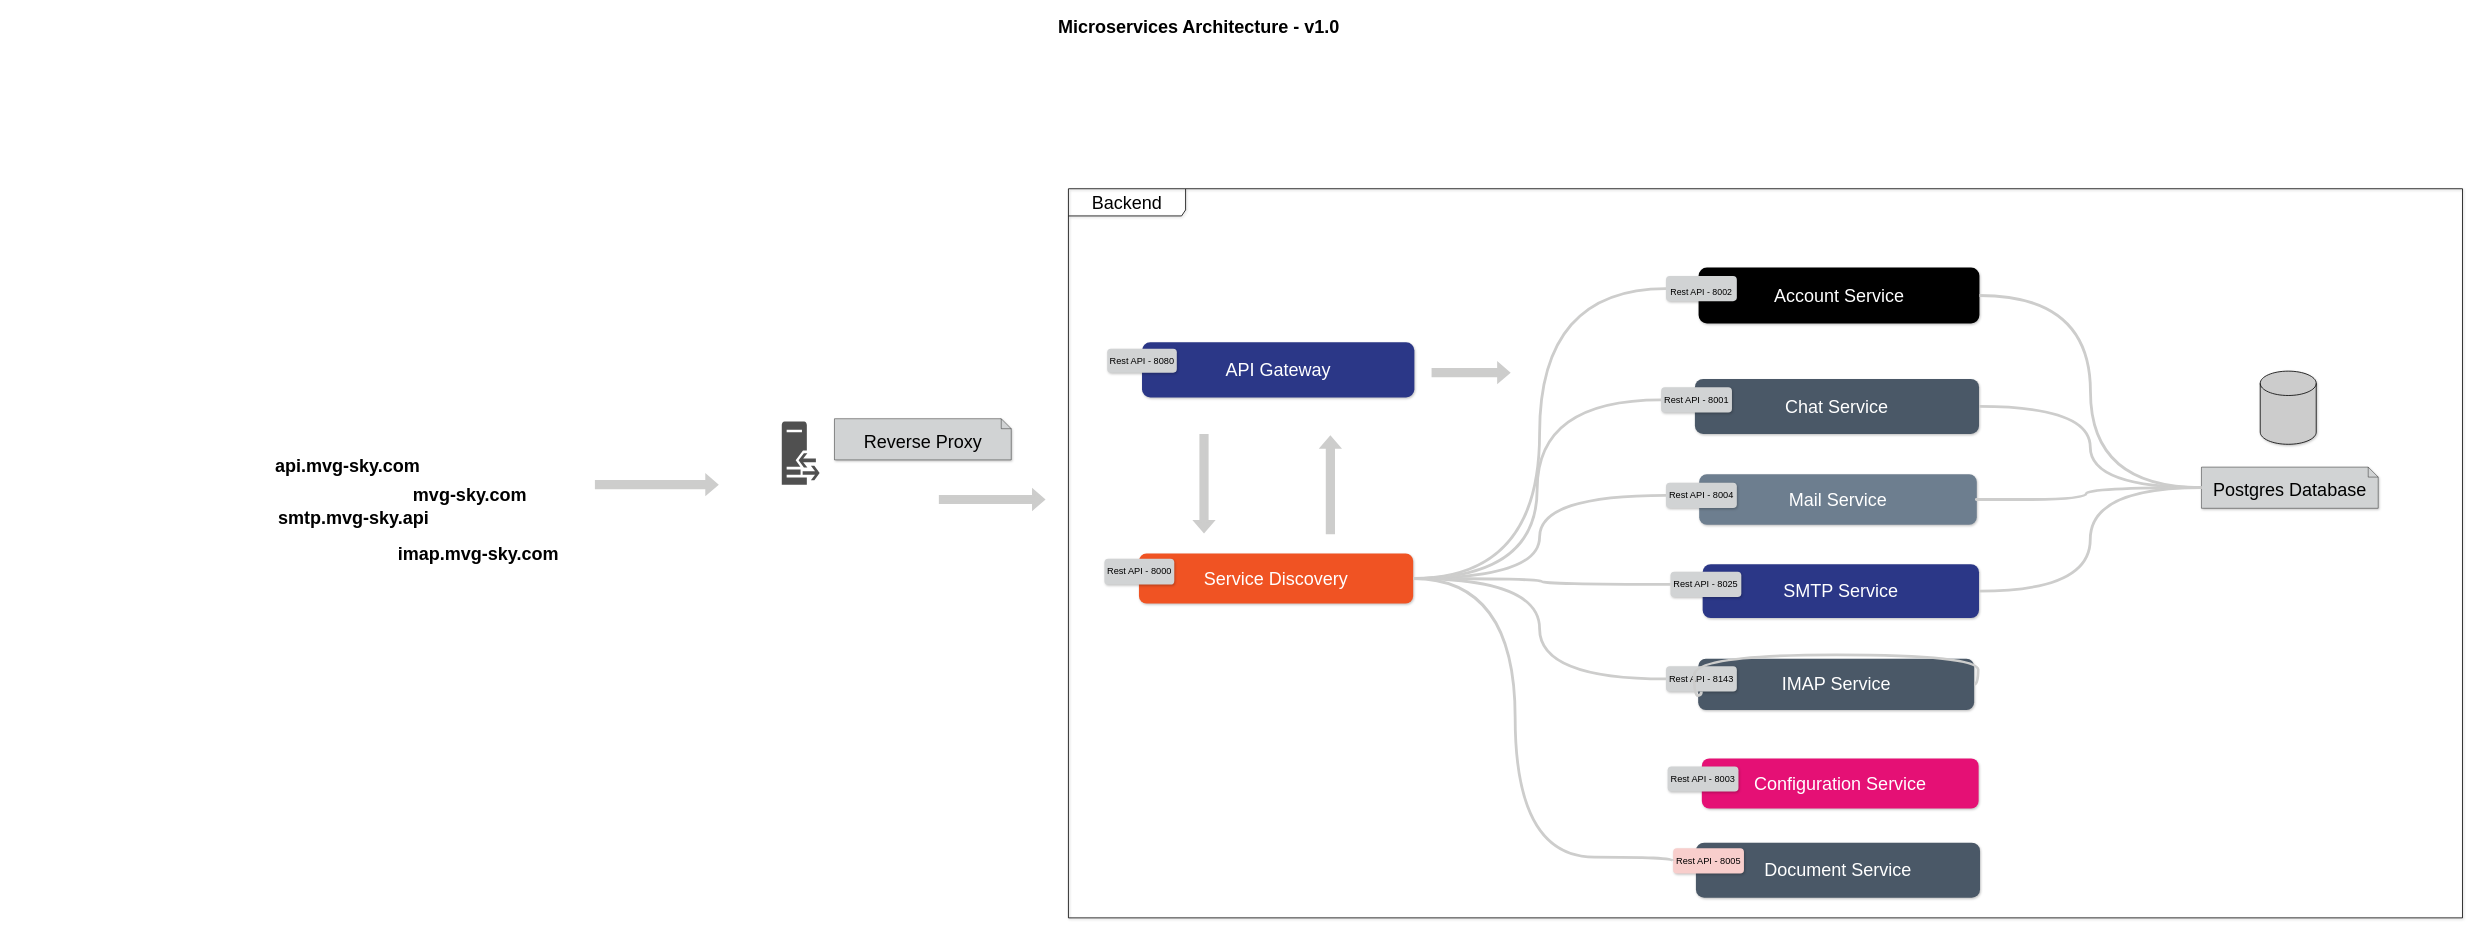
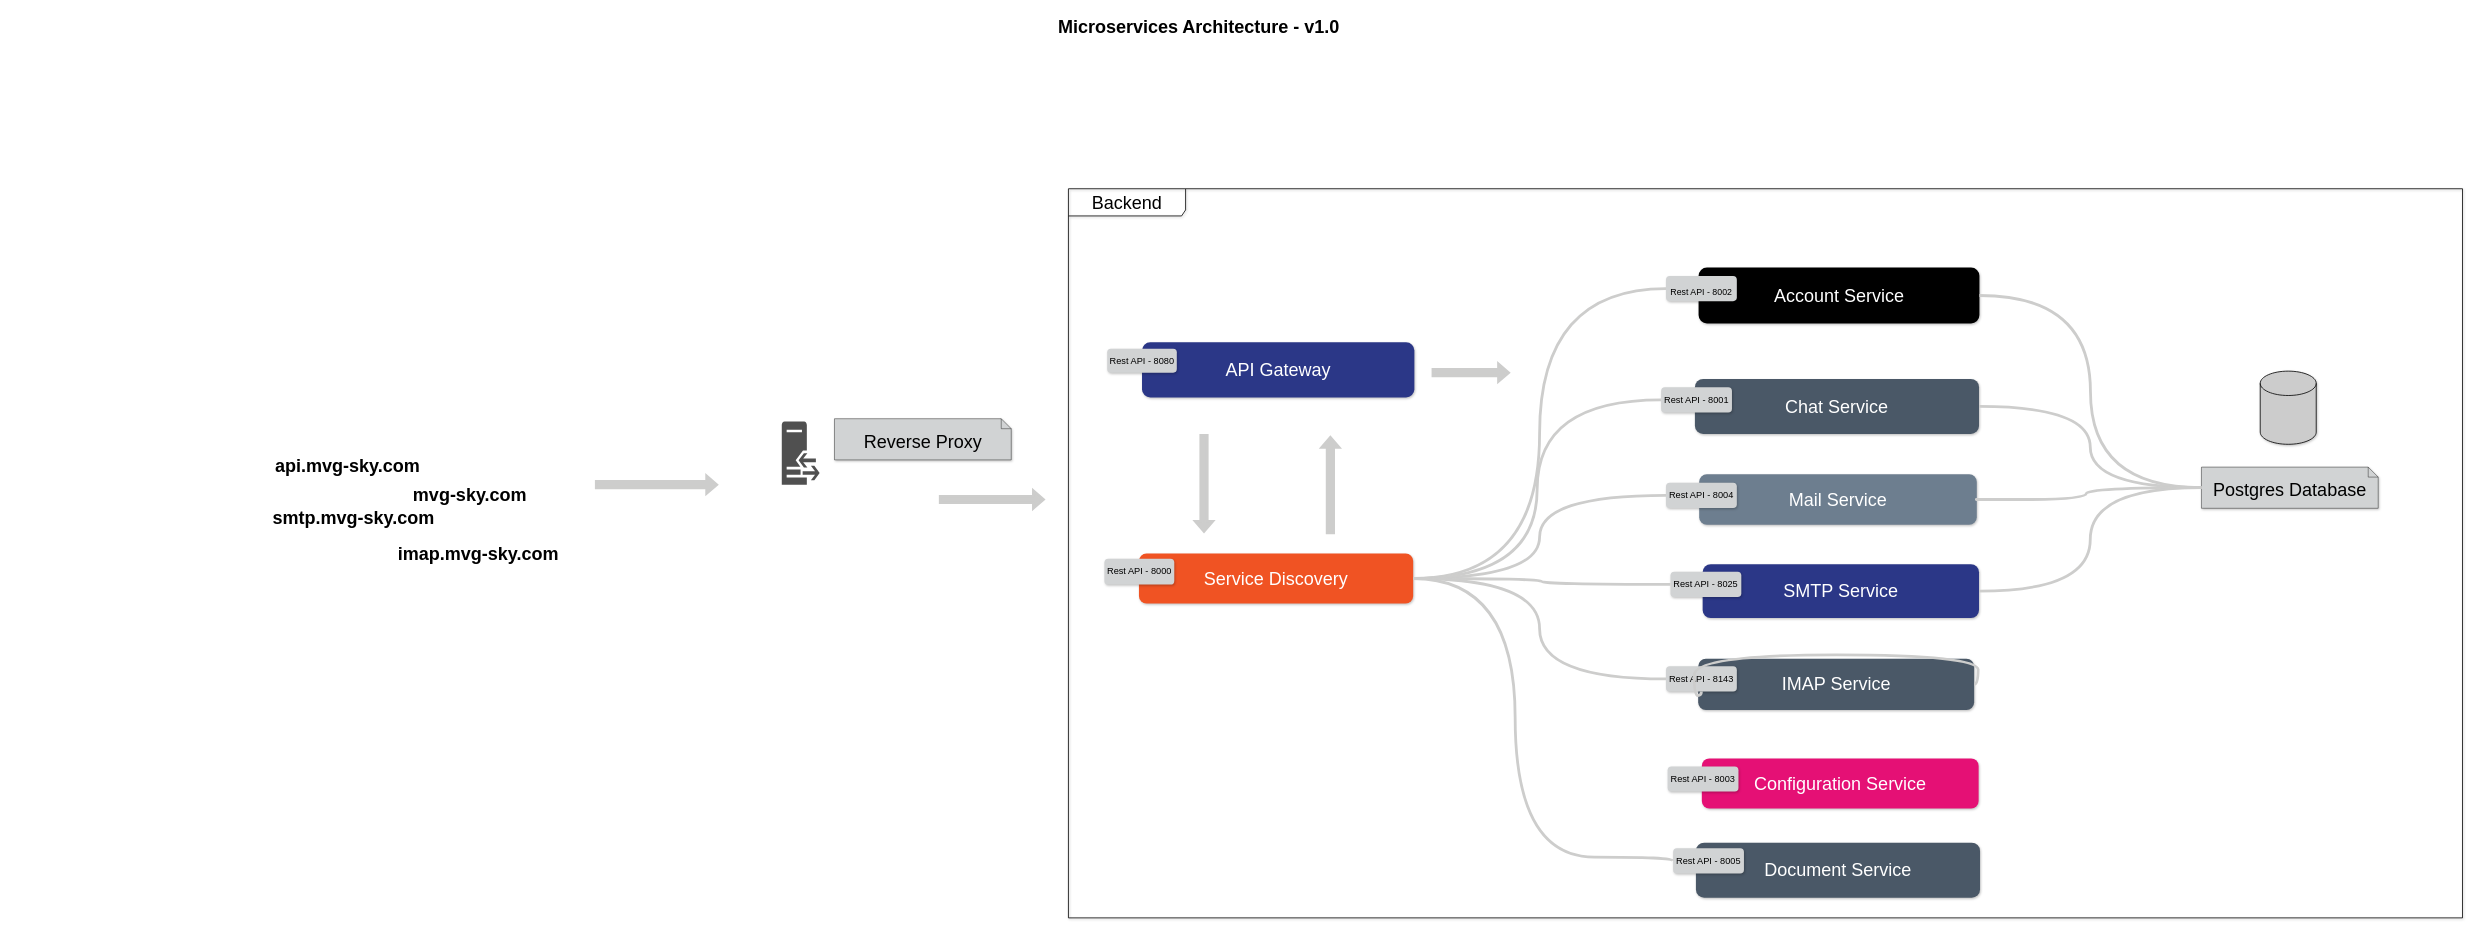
node "smtp.mvg-sky.api": label "smtp.mvg-sky.api" -> "smtp.mvg-sky.com"
node "Rest API - 8005": fillcolor #f8cecc -> #d1d3d4
